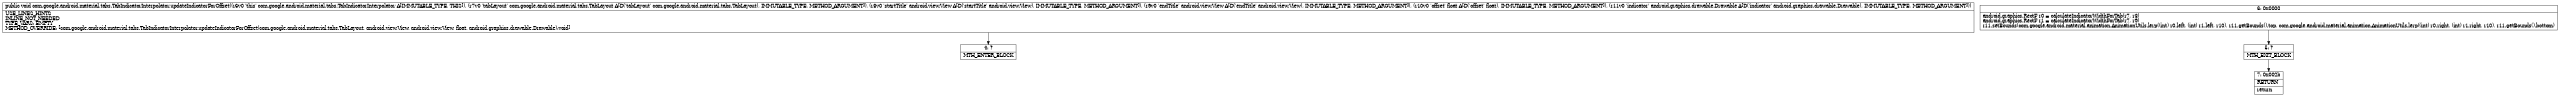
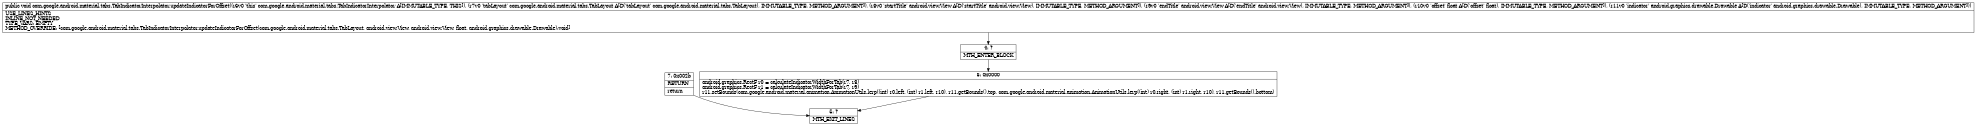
node "5: ?": text "MTH_EXIT_BLOCK" -> "MTH_EXIT_LINES"
edge "4: ?" -> "6: 0x0000": added
edge "5: ?" -> "7: 0x002b": reversed
